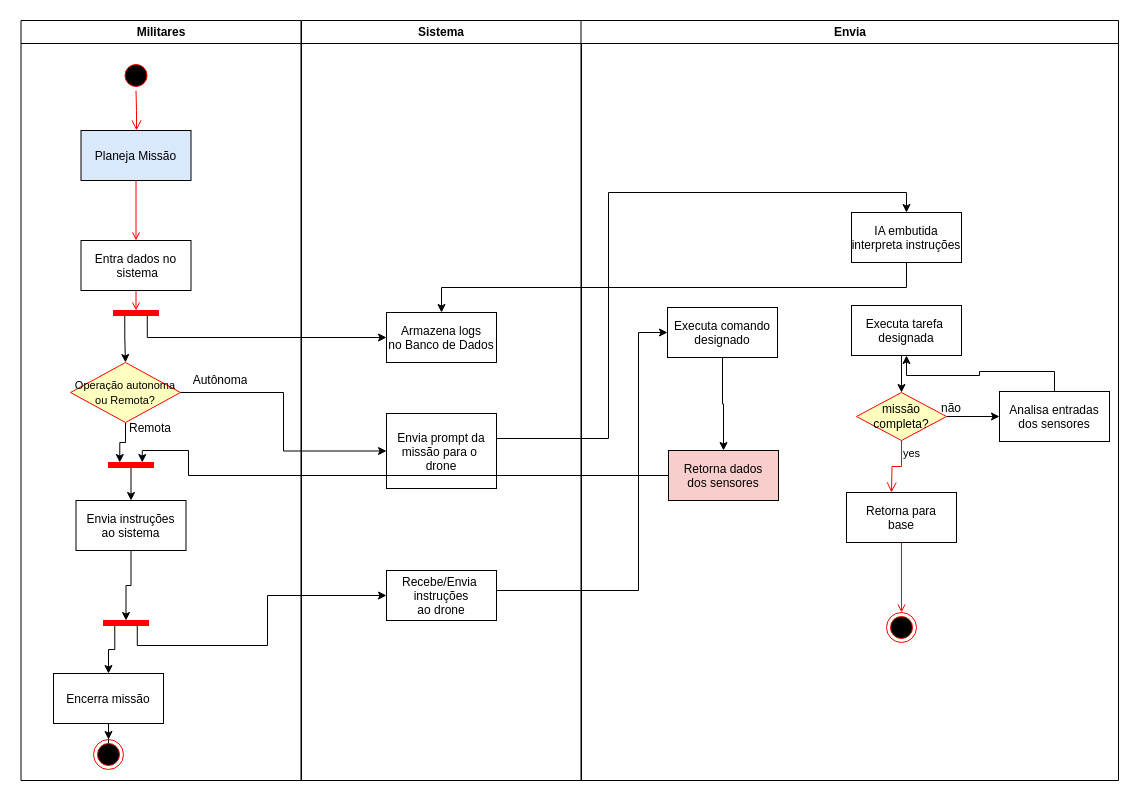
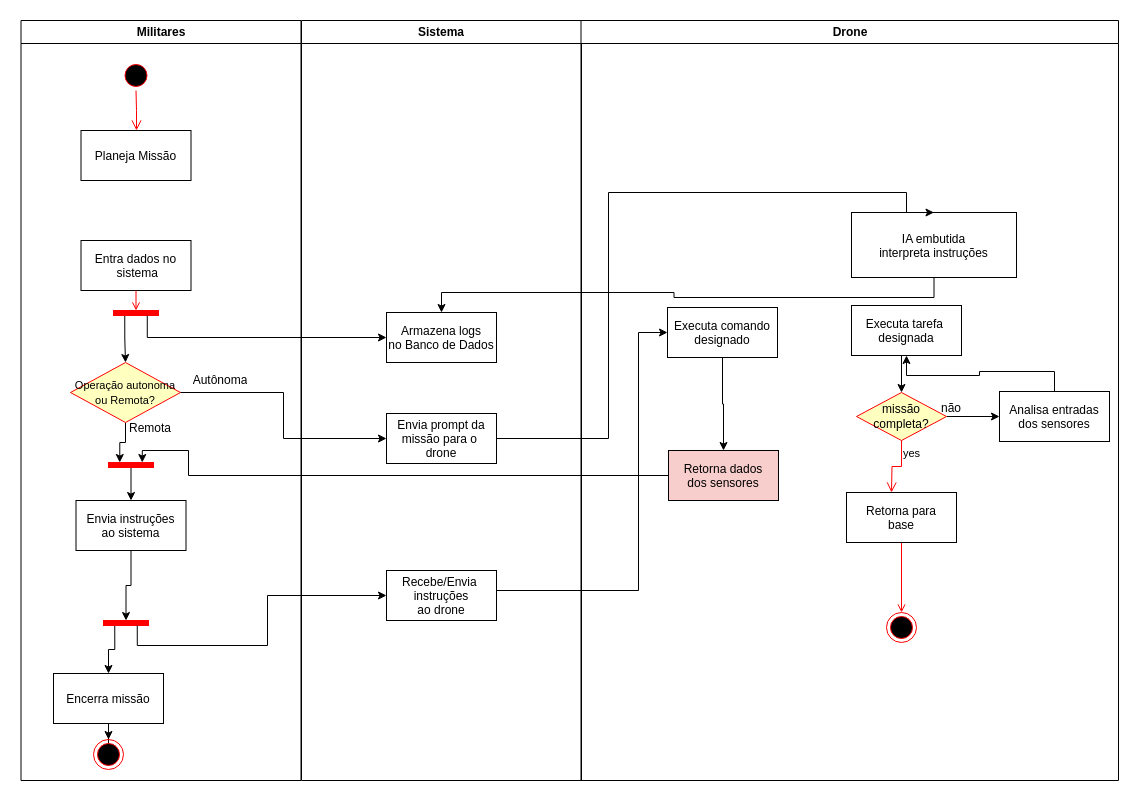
node "Envia": label "Envia" -> "Drone"
node "Planeja Missão": fillcolor #dae8fc -> #ffffff
edge "Planeja Missão" -> "Entra dados no sistema": removed
node "IA embutida interpreta instruções": size 110x50 -> 165x65
node "Envia prompt da missão para o drone": size 110x75 -> 110x50
